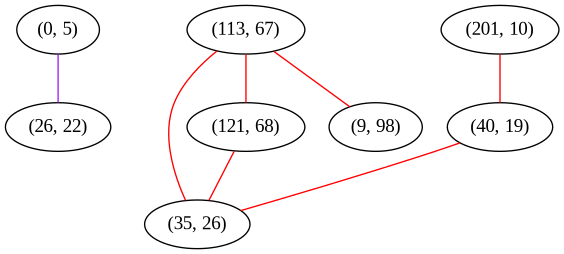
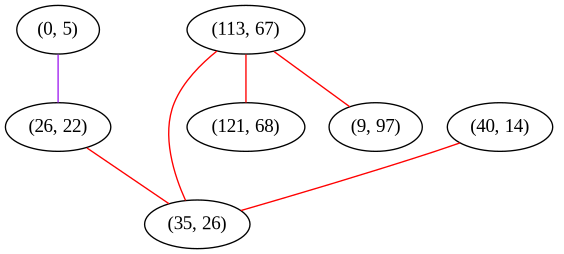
node "(201, 10)": removed
node "(9, 98)": label "(9, 98)" -> "(9, 97)"
node "(40, 19)": label "(40, 19)" -> "(40, 14)"
edge "(121, 68)" -- "(35, 26)": now "(26, 22)" -- "(35, 26)"
